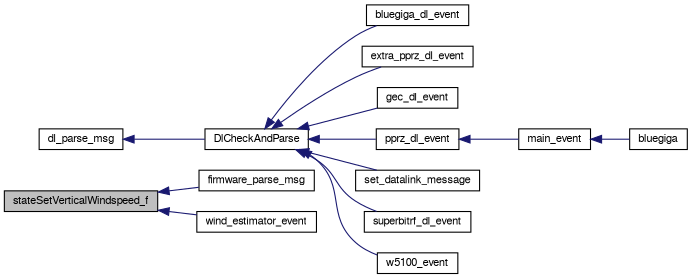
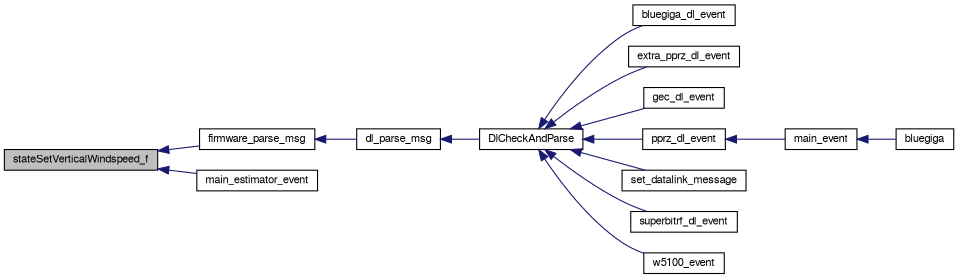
edge "dl_parse_msg" -> "firmware_parse_msg": added
node "wind_estimator_event": label "wind_estimator_event" -> "main_estimator_event"
